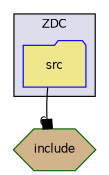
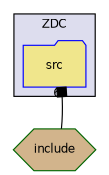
edge "src" -> "include": reversed
